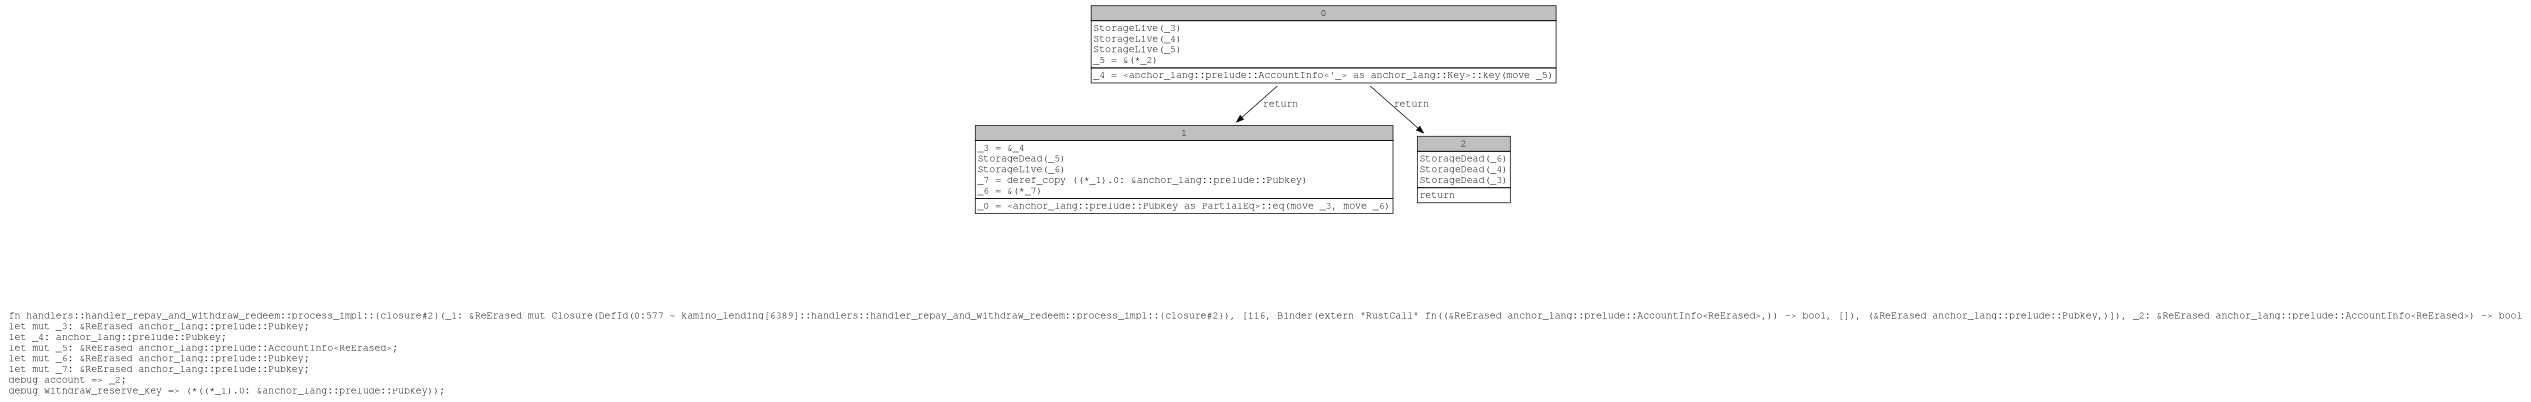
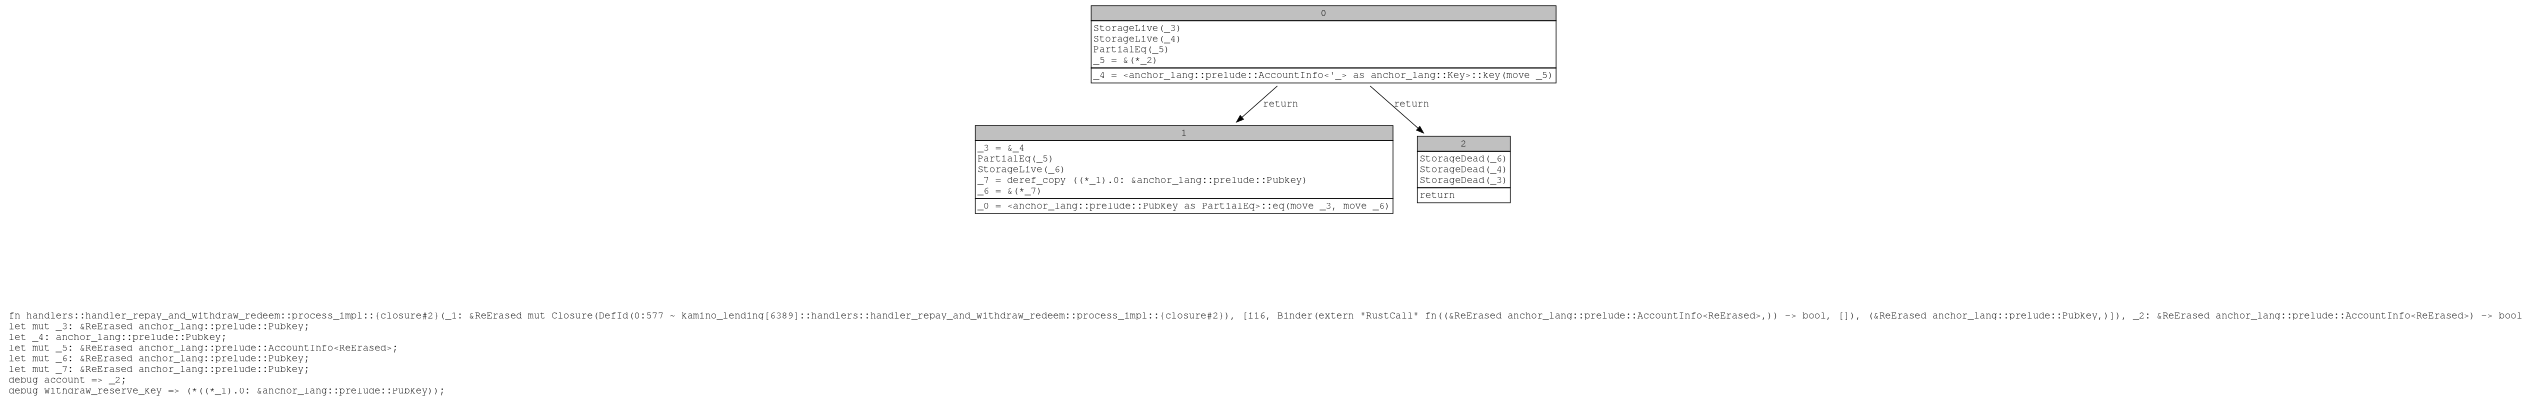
node "0": text "StorageLive(_5)" -> "PartialEq(_5)"
node "1": text "StorageDead(_5)" -> "PartialEq(_5)"
